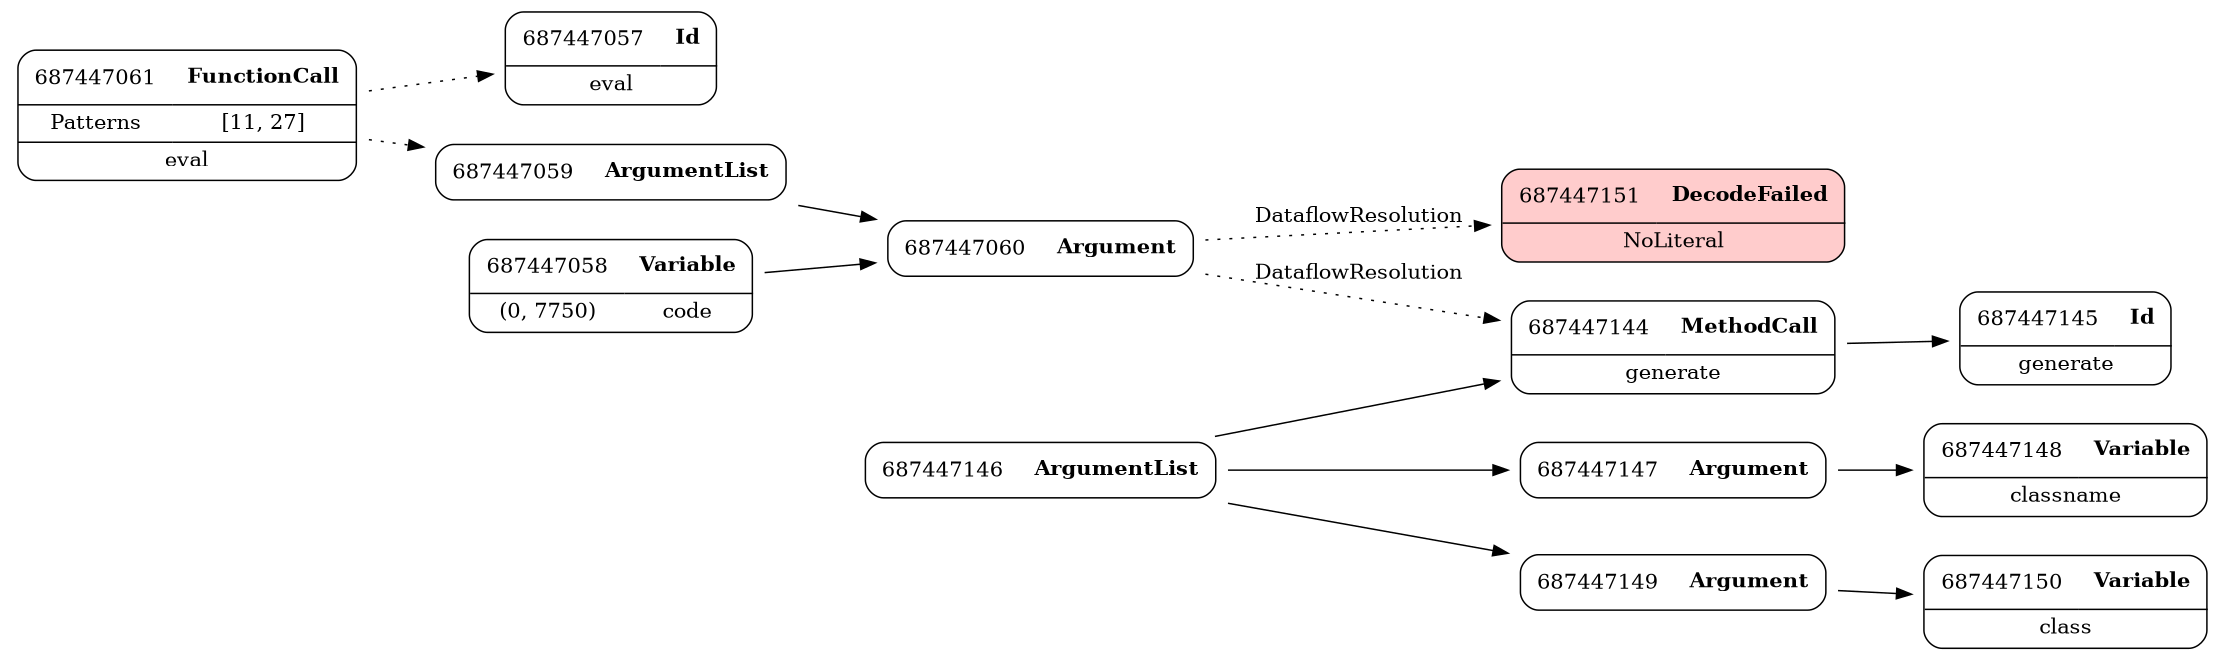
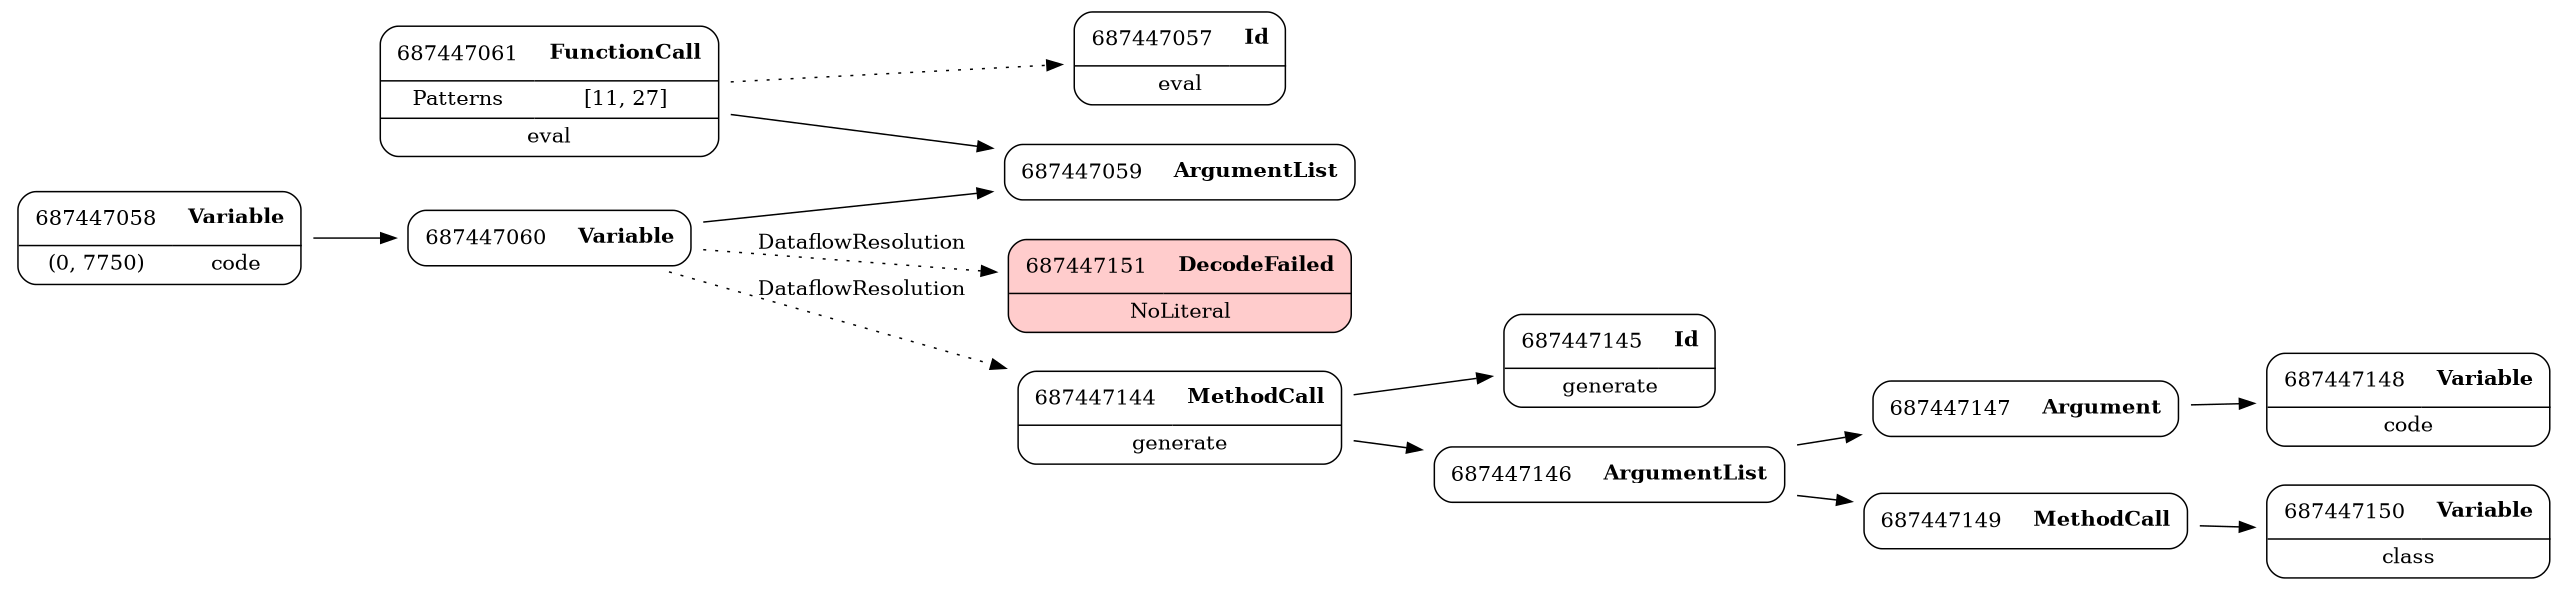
edge "687447061" -> "687447059": style dotted -> solid
edge "687447059" -> "687447060": reversed
node "687447060": text "Argument" -> "Variable"
edge "687447146" -> "687447144": reversed
node "687447148": text "classname" -> "code"
node "687447149": text "Argument" -> "MethodCall"
